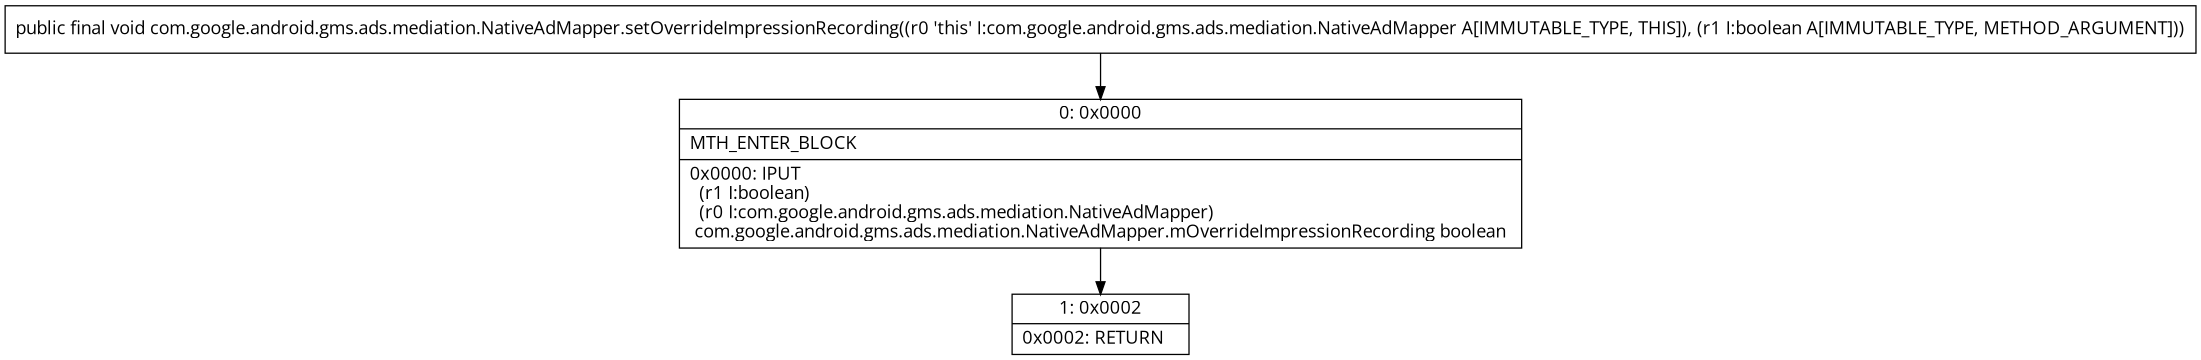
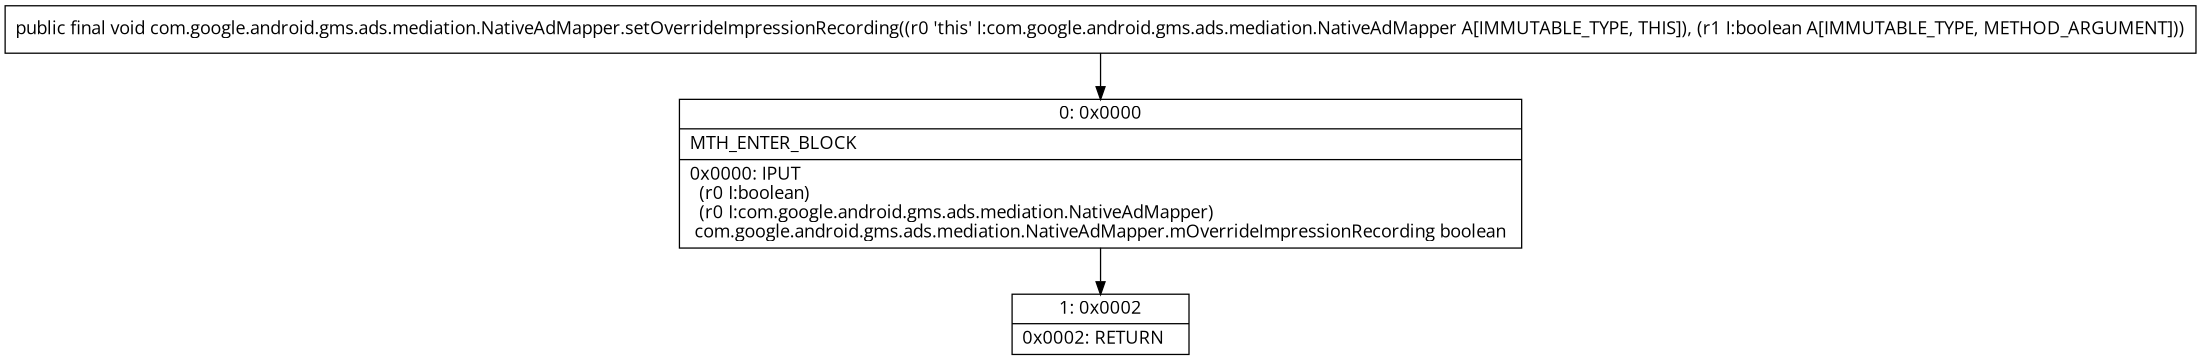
node "0: 0x0000": text "(r1 I:boolean)" -> "(r0 I:boolean)"
